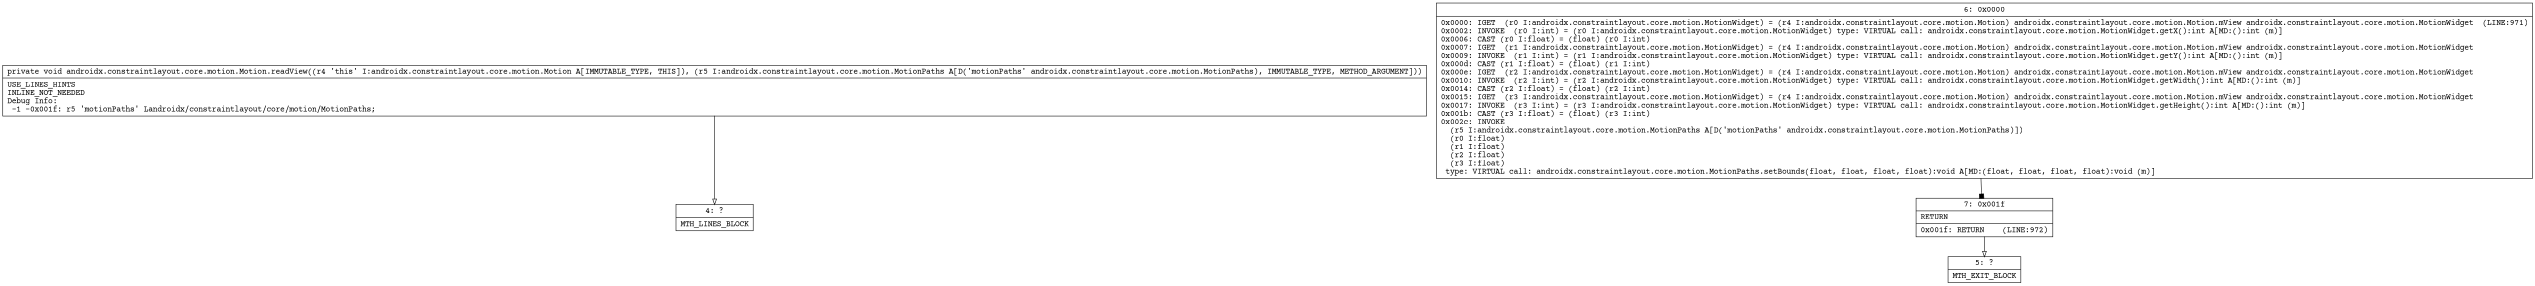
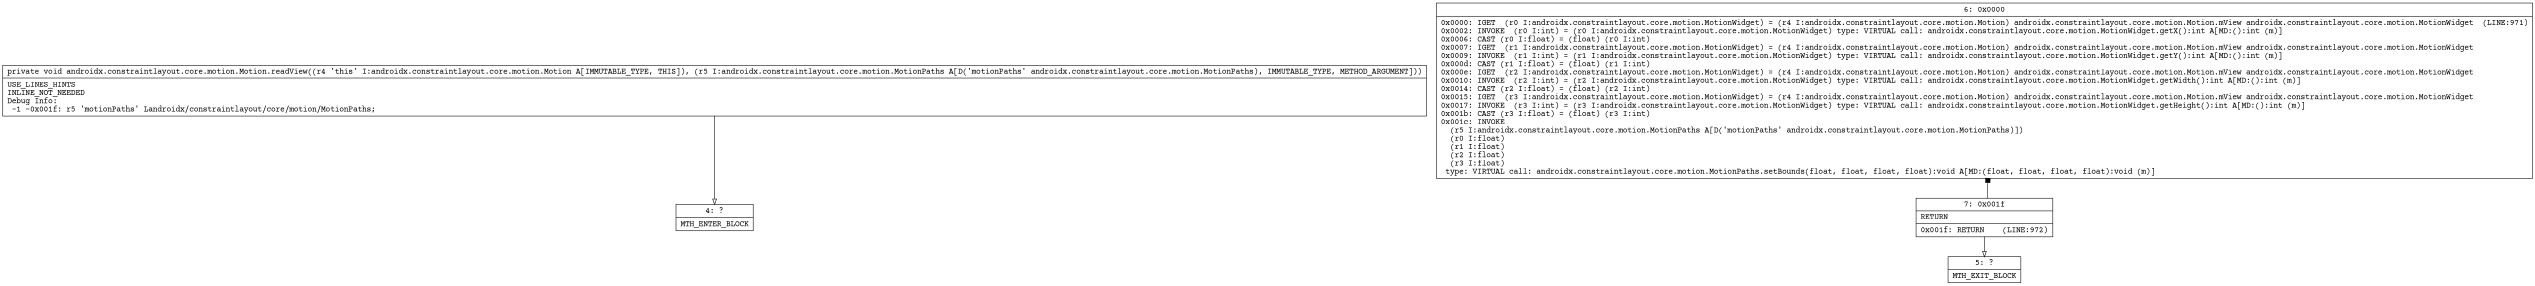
node "6: 0x0000": text "0x002c: INVOKE" -> "0x001c: INVOKE"
edge "6: 0x0000" -> "7: 0x001f": reversed
node "4: ?": text "MTH_LINES_BLOCK" -> "MTH_ENTER_BLOCK"
